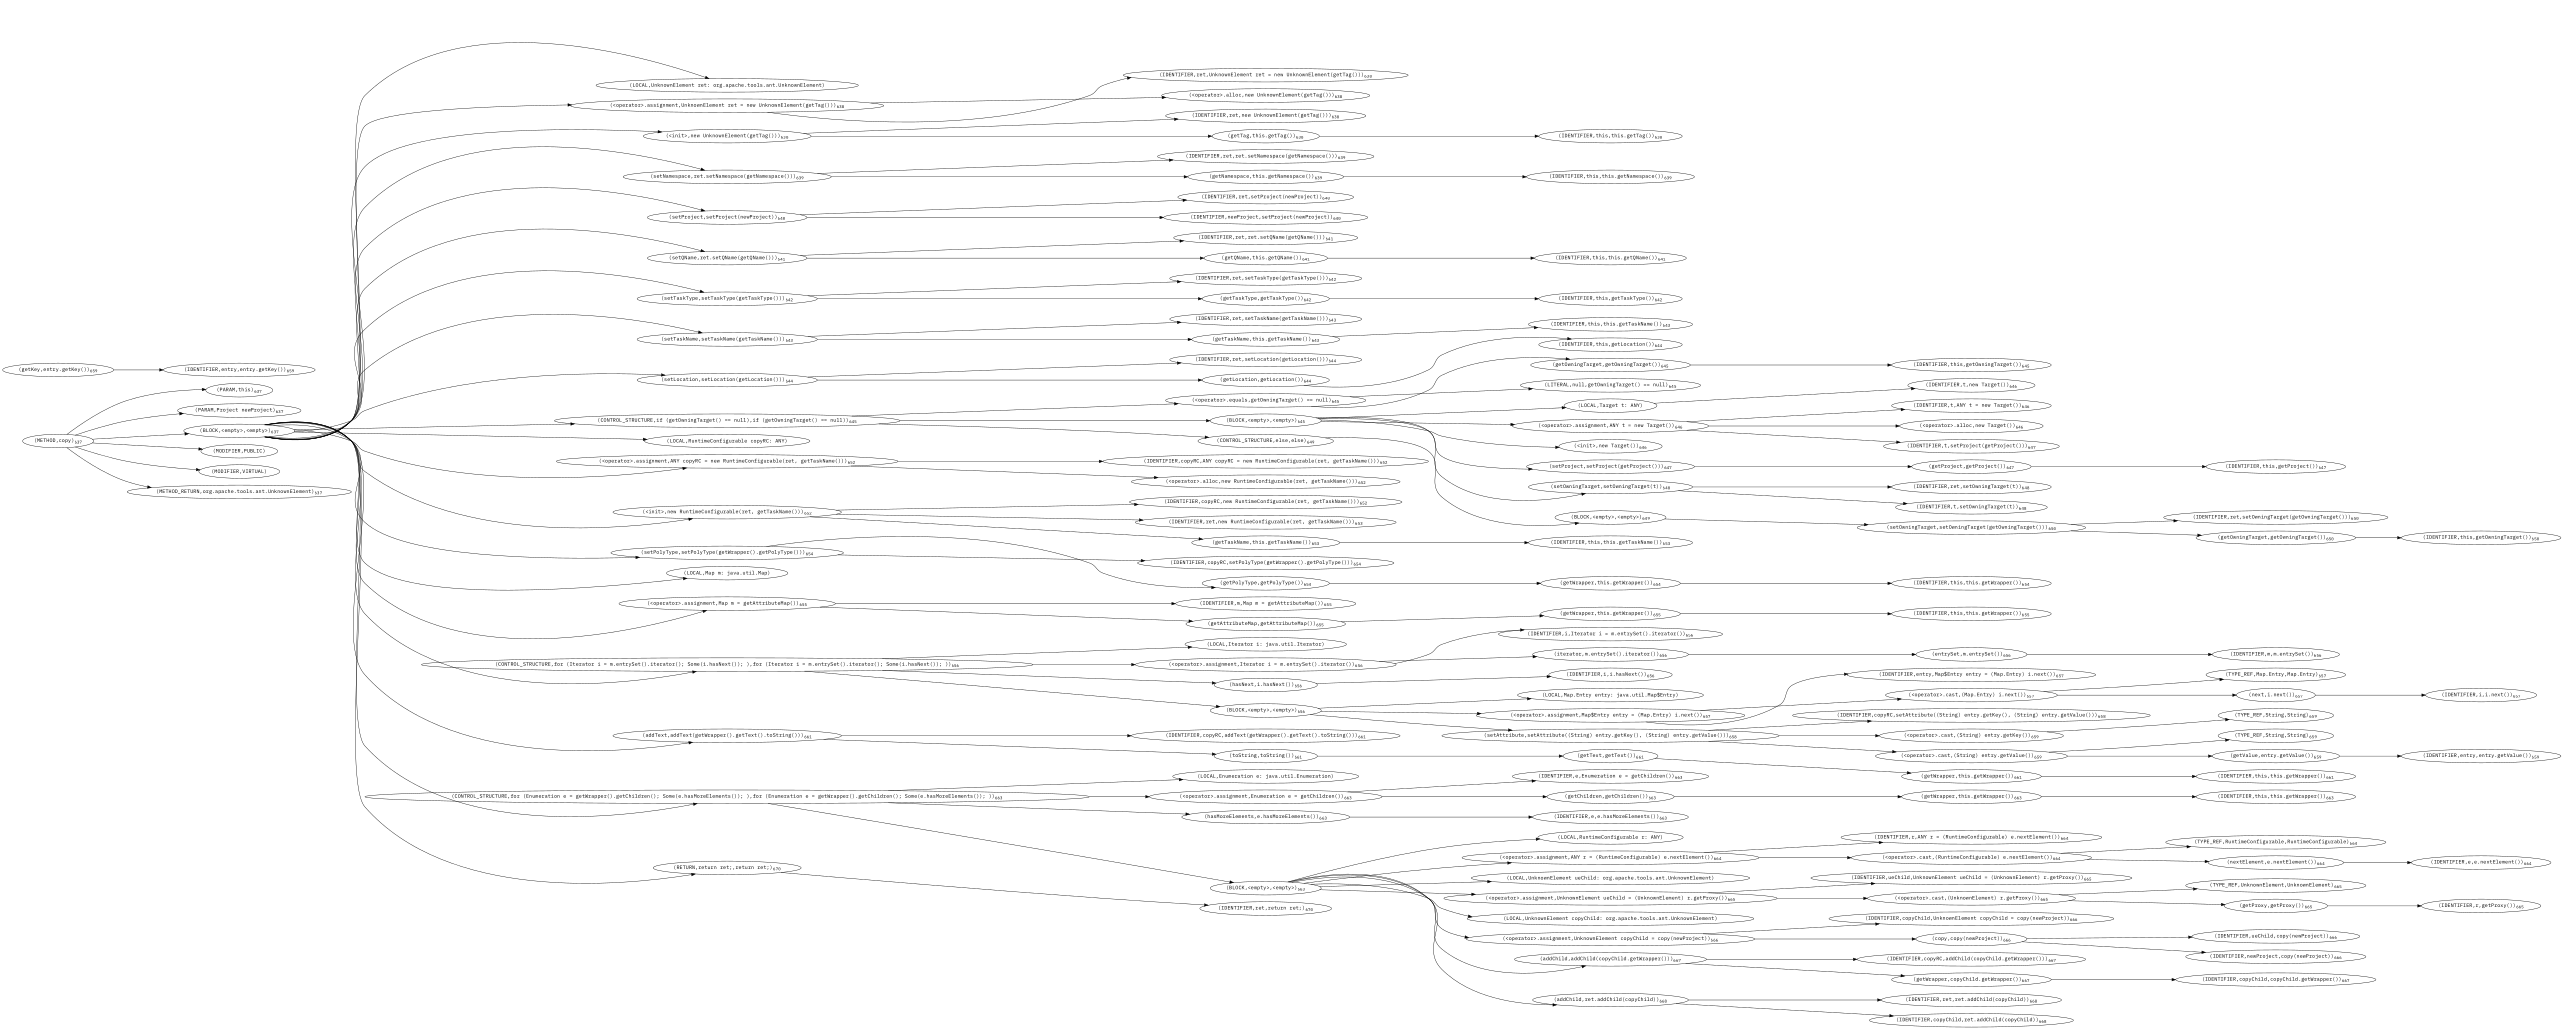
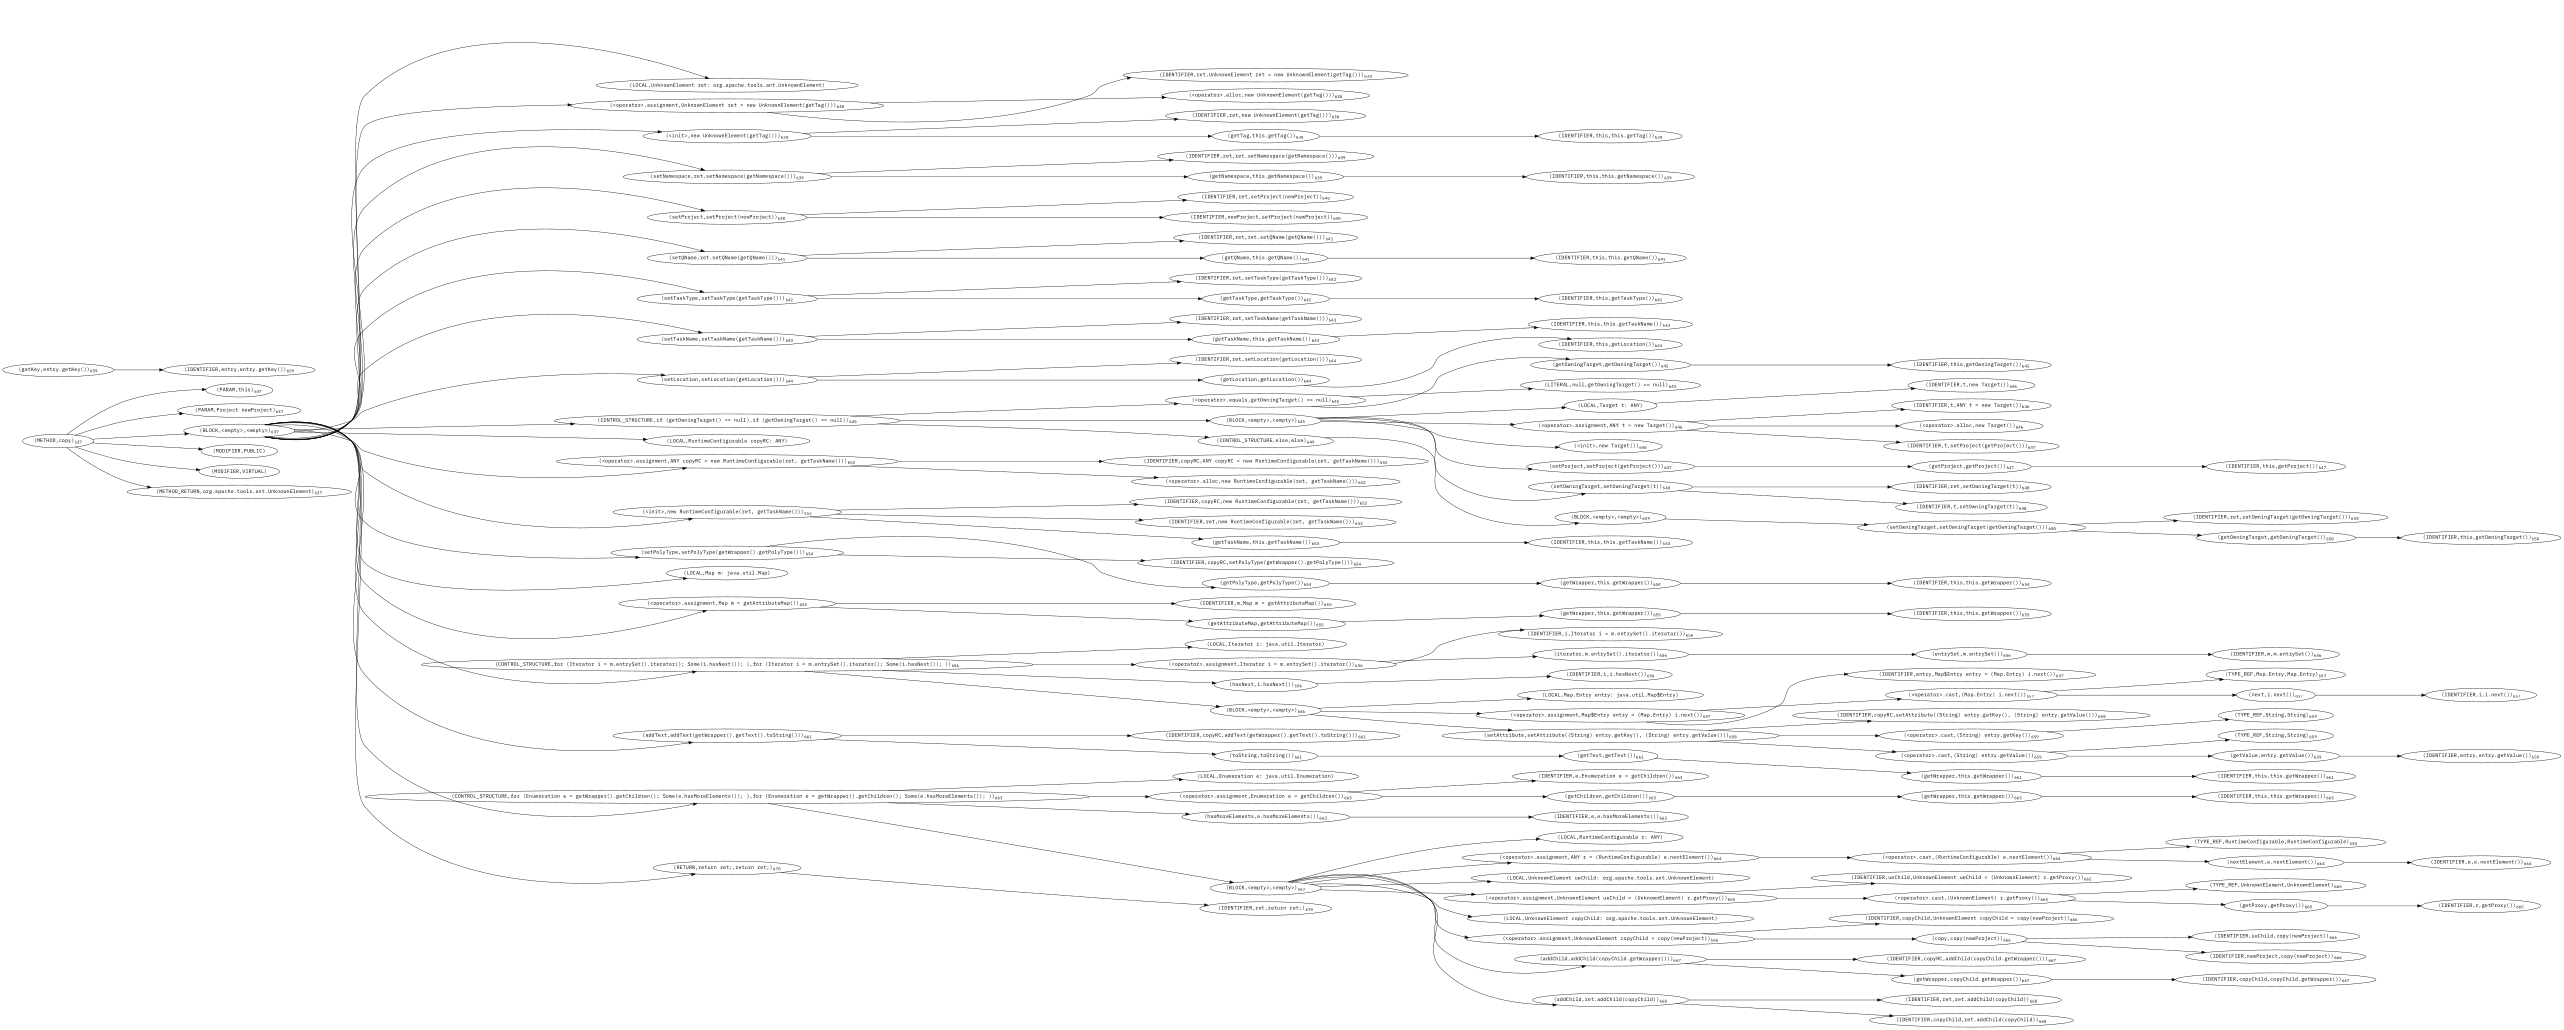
node "(IDENTIFIER,r,ANY r = (RuntimeConfigurable) e.nextElement())": removed
